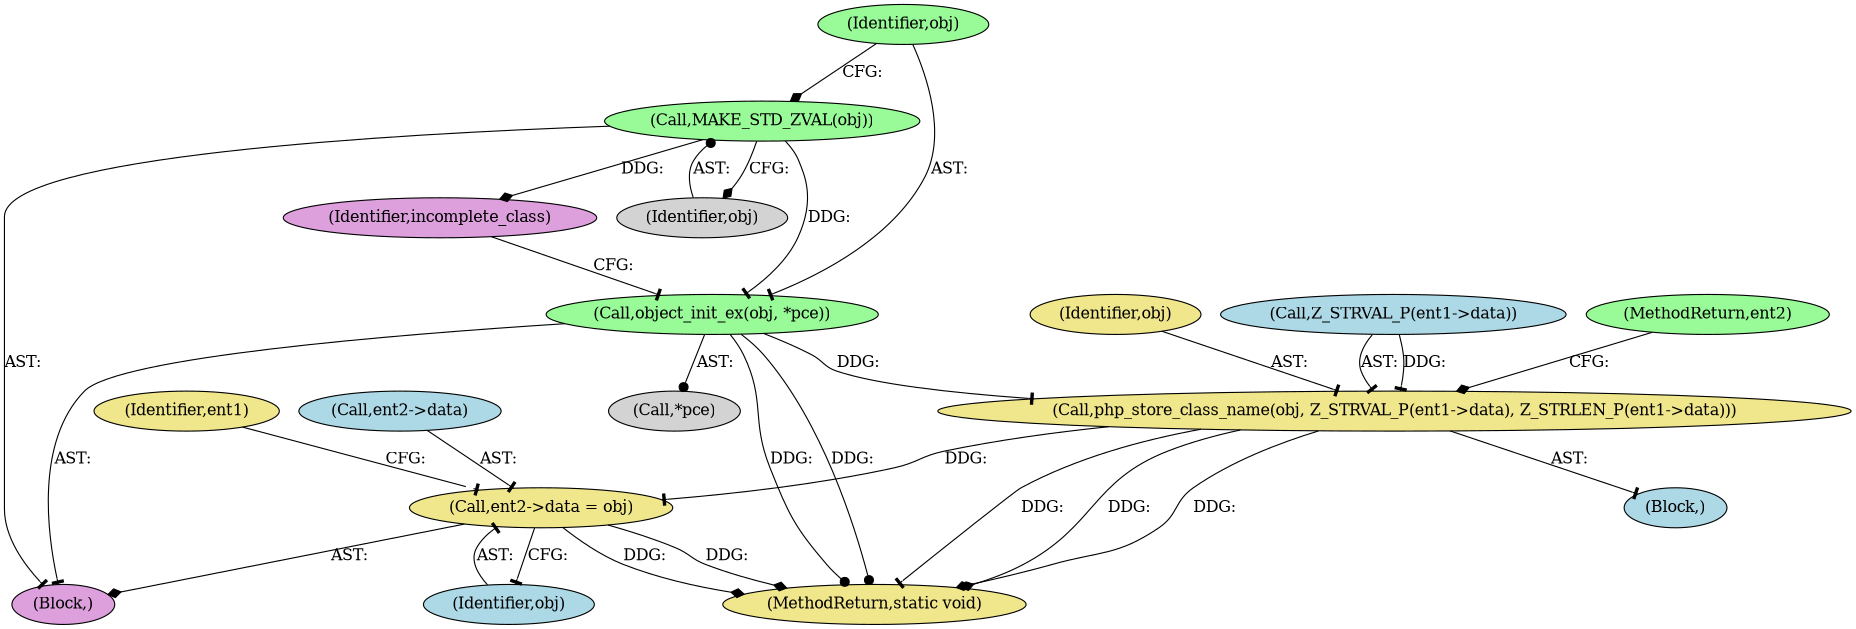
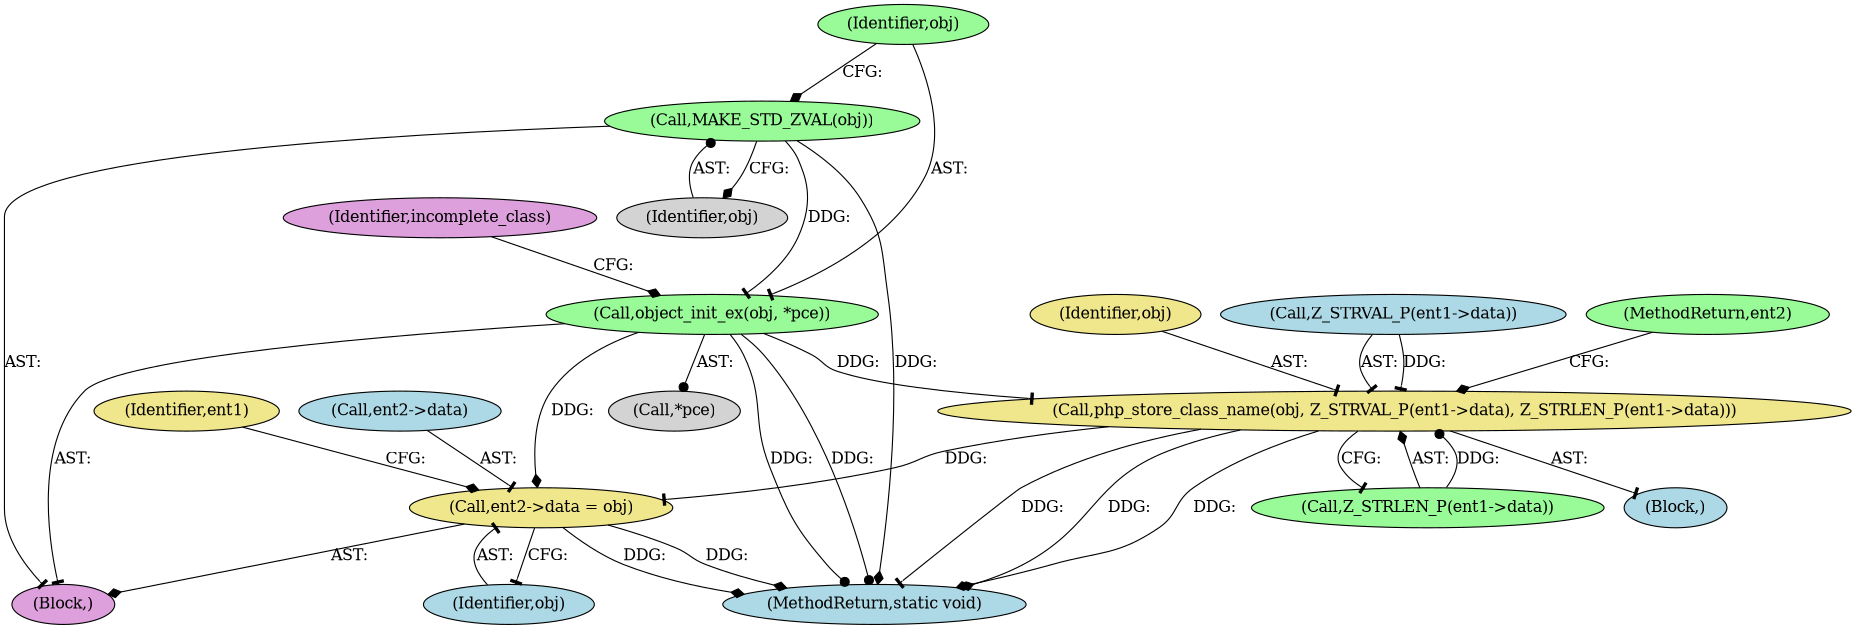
edge "(Call,MAKE_STD_ZVAL(obj))" -> "(Identifier,incomplete_class)": now "(Call,MAKE_STD_ZVAL(obj))" -> "(MethodReturn,static void)"
edge "(Identifier,incomplete_class)" -> "(Call,object_init_ex(obj, *pce))": arrowhead tee -> diamond
edge "(Call,object_init_ex(obj, *pce))" -> "(Call,ent2->data = obj)": added, label "DDG:"
edge "(Identifier,ent1)" -> "(Call,ent2->data = obj)": arrowhead tee -> diamond
node "(Call,Z_STRLEN_P(ent1->data))": added
node "(MethodReturn,static void)": fillcolor khaki -> lightblue
